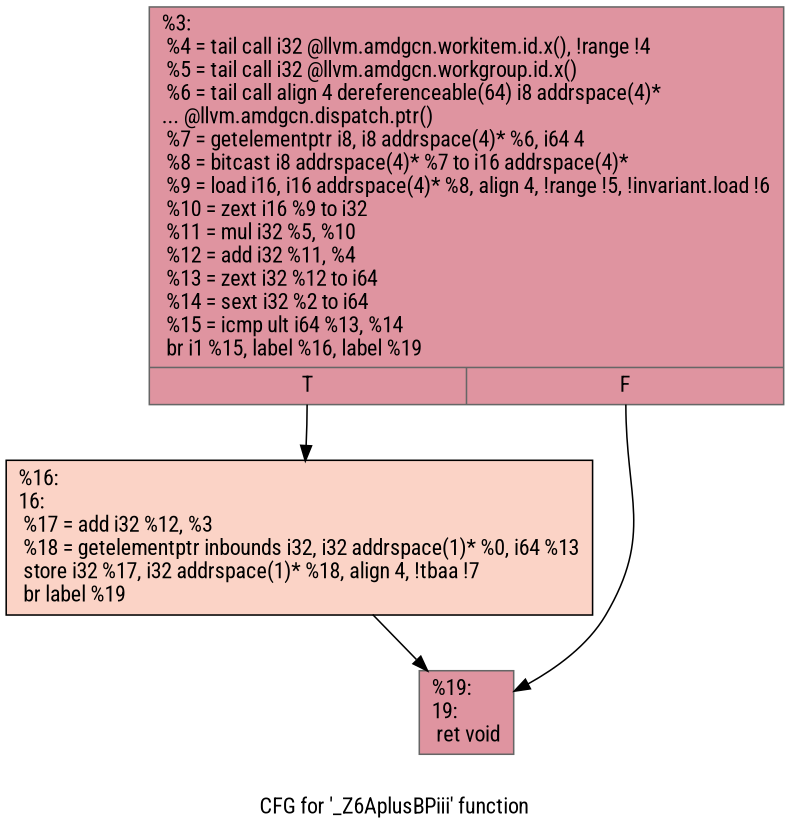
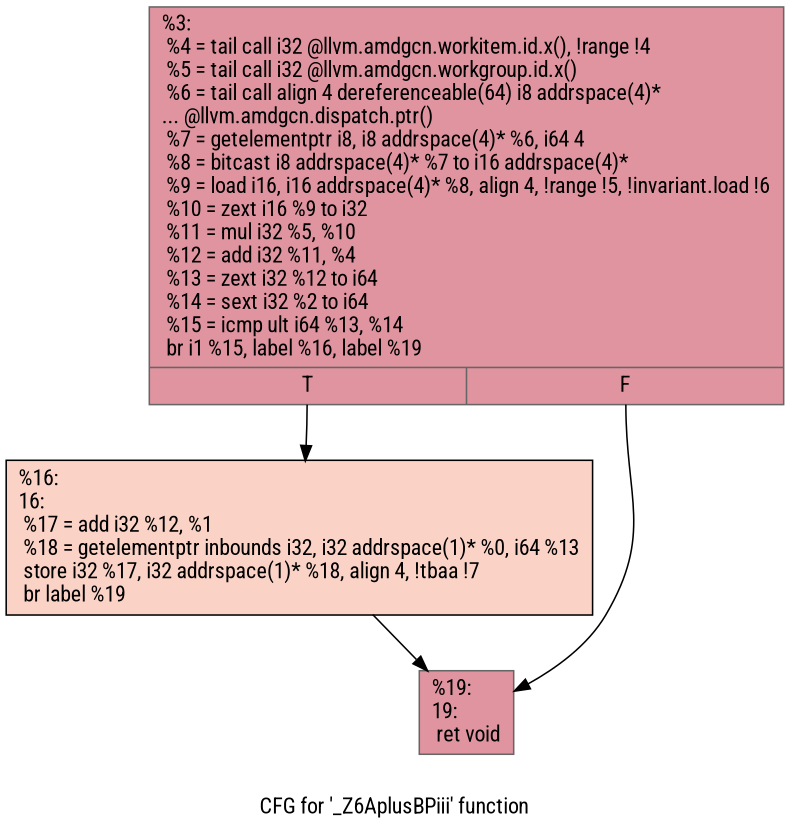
node "%16:": text "%17 = add i32 %12, %3" -> "%17 = add i32 %12, %1"
